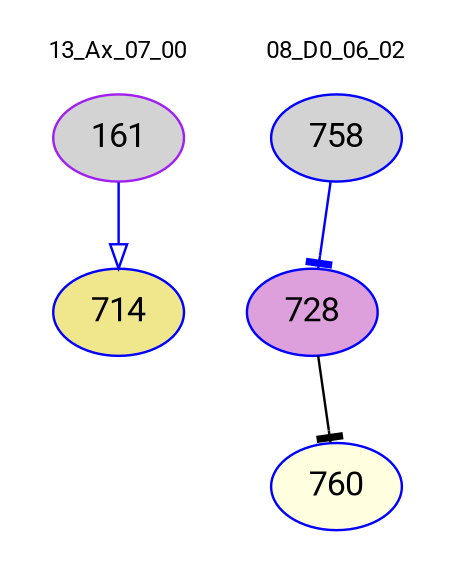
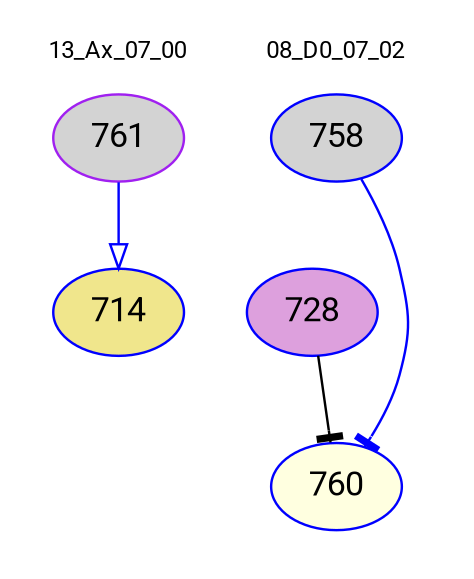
cluster "08_D0_06_02": label "08_D0_06_02" -> "08_D0_07_02"
node "161": label "161" -> "761"
edge "758" -> "728": now "758" -> "760"
